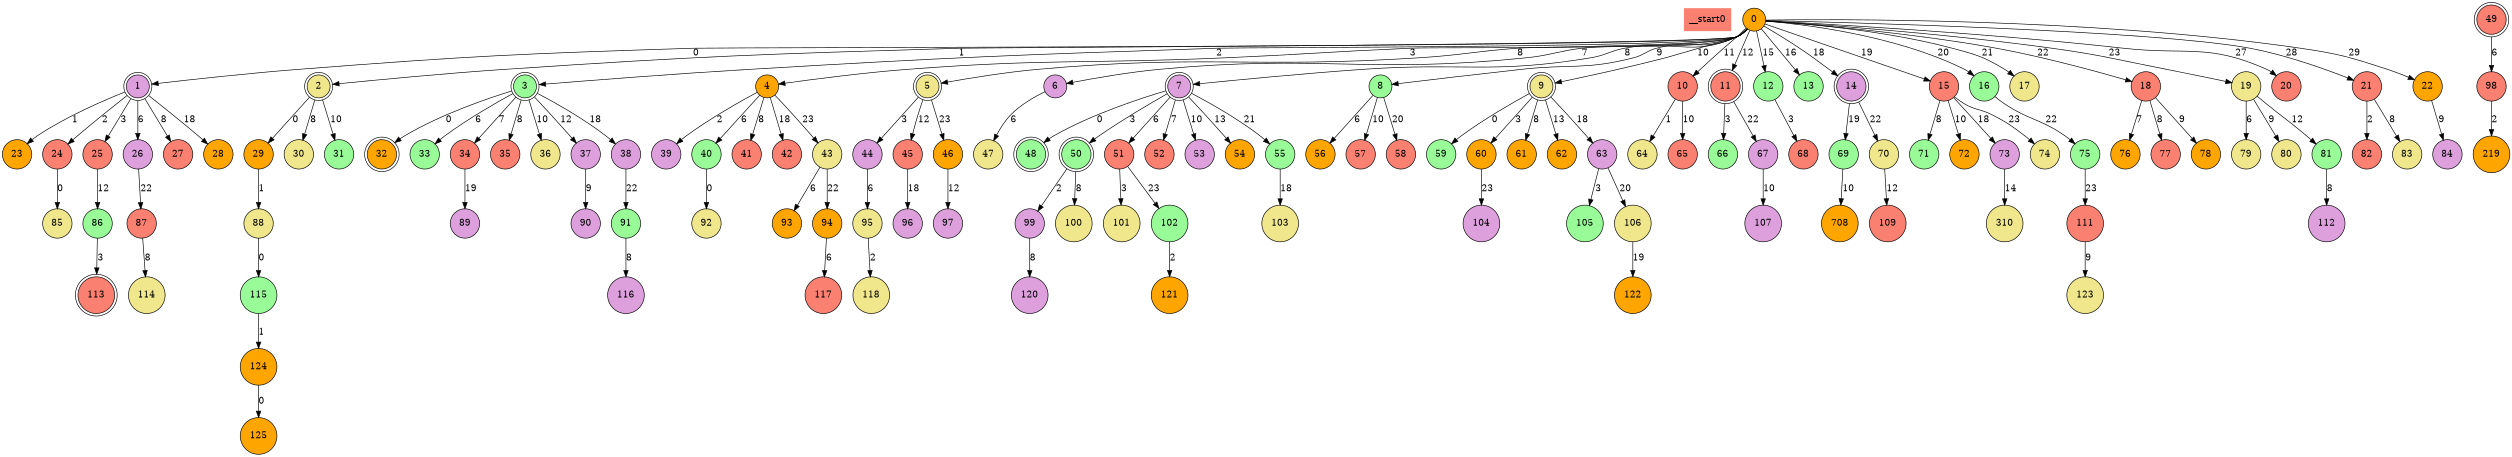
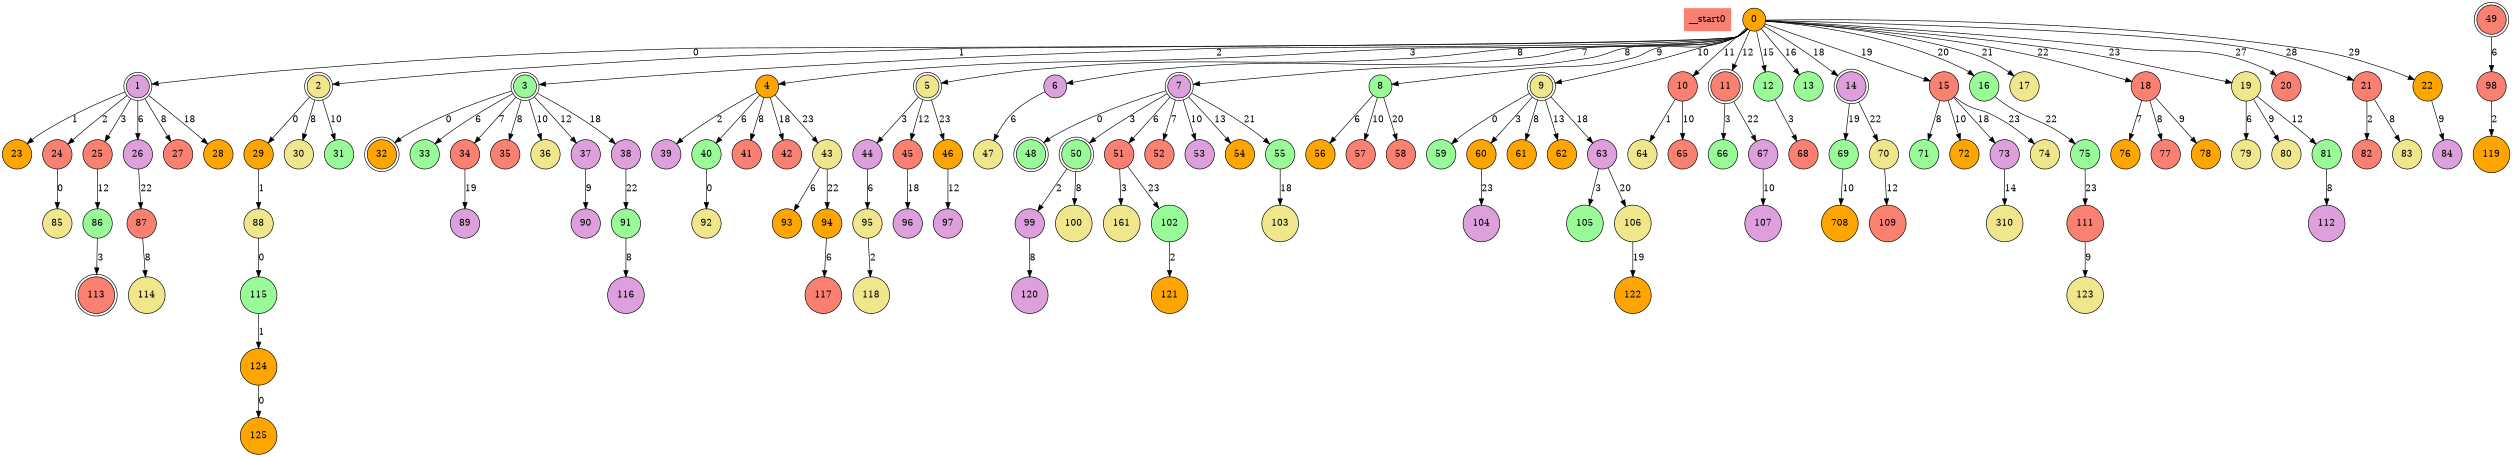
node "219": label "219" -> "119"
node "101": label "101" -> "161"
